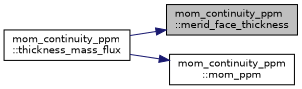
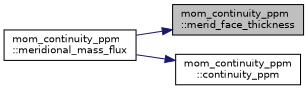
node "mom_continuity_ppm ::thickness_mass_flux": label "mom_continuity_ppm ::thickness_mass_flux" -> "mom_continuity_ppm ::meridional_mass_flux"
node "mom_continuity_ppm ::mom_ppm": label "mom_continuity_ppm ::mom_ppm" -> "mom_continuity_ppm ::continuity_ppm"
